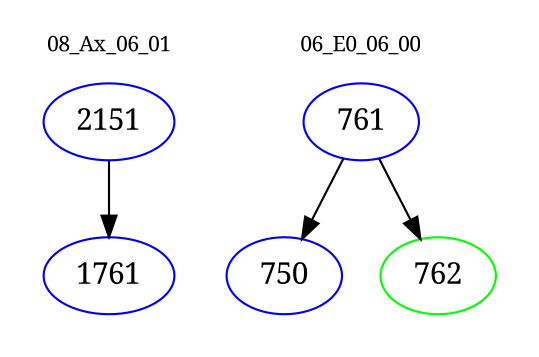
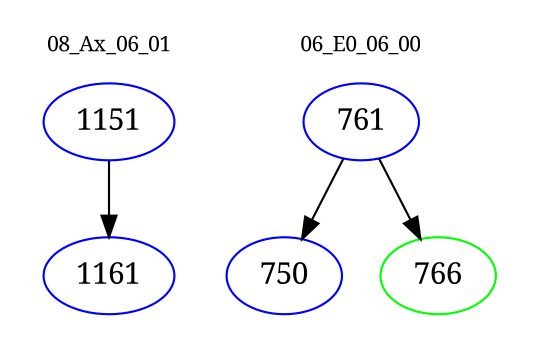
node "2151": label "2151" -> "1151"
node "1761": label "1761" -> "1161"
node "762": label "762" -> "766"
